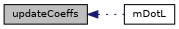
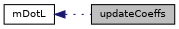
edge "mDotL" -> "updateCoeffs": reversed
